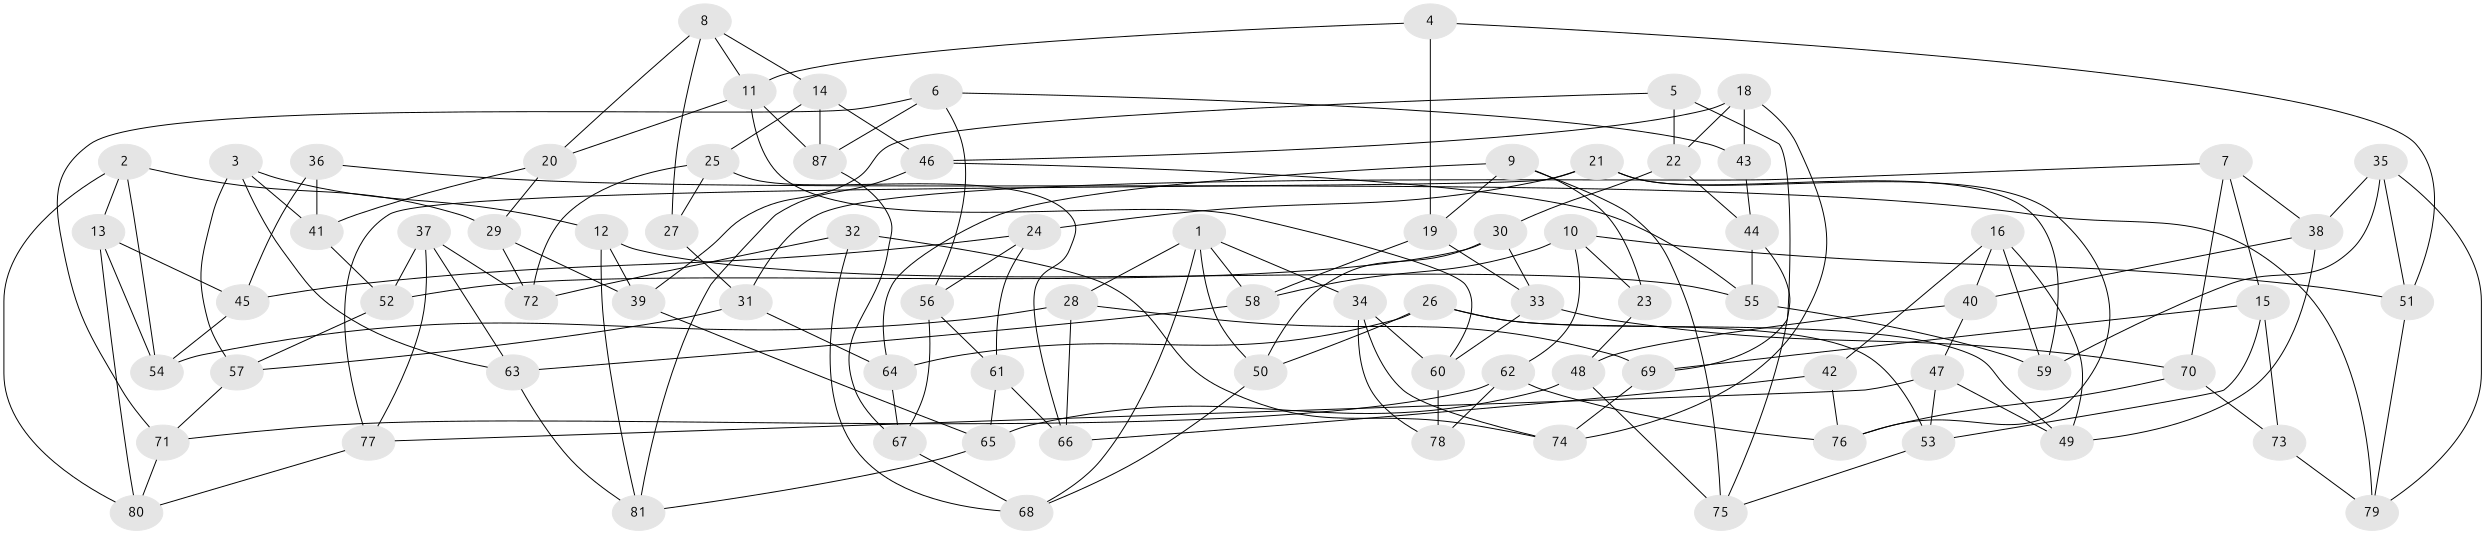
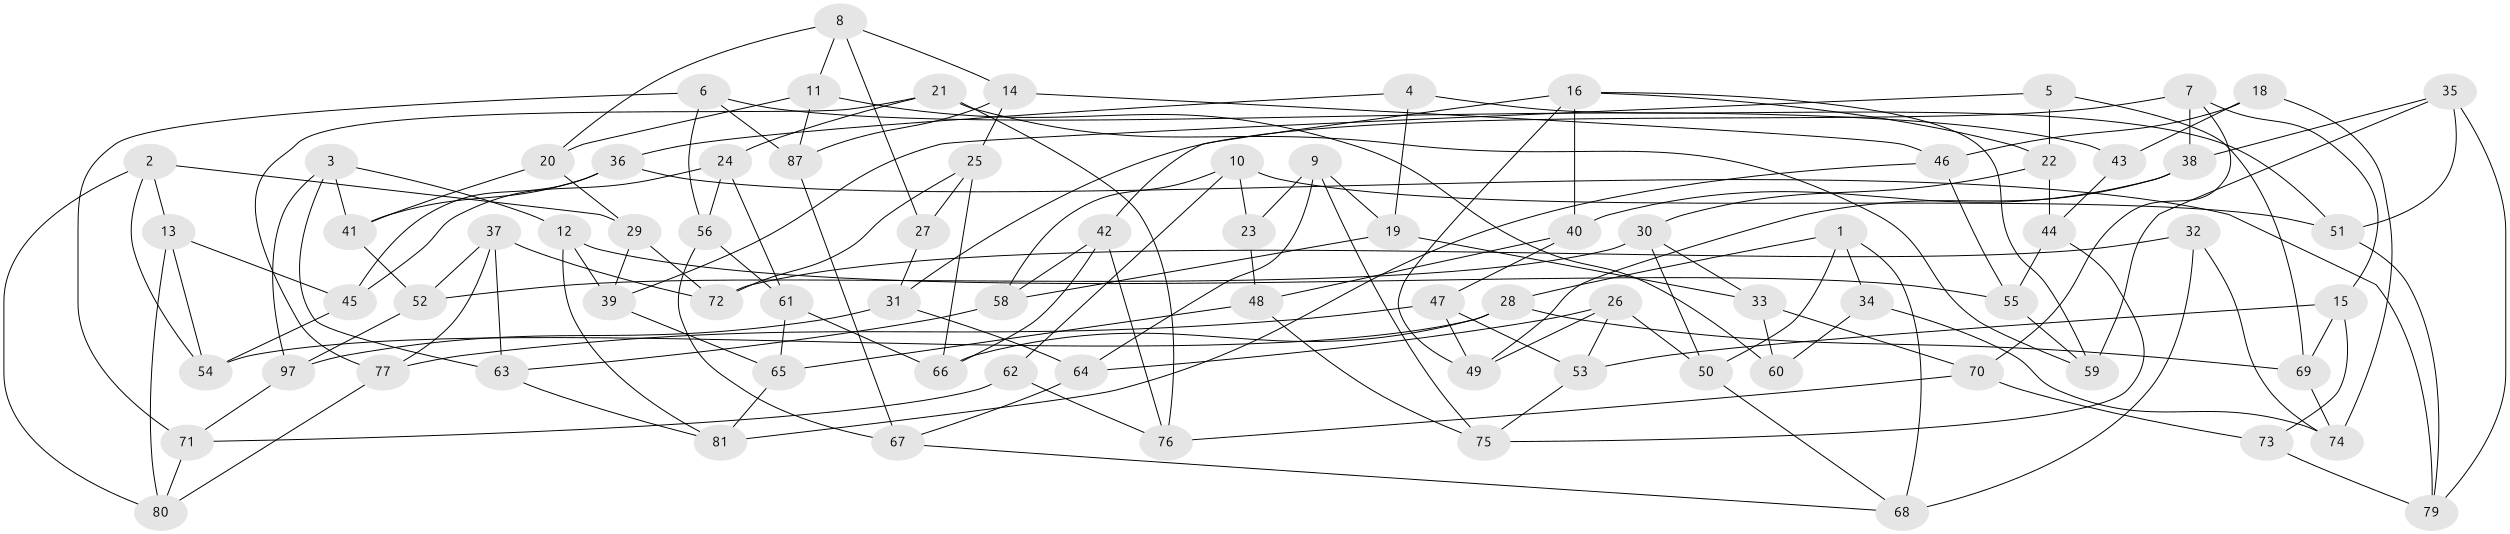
edge "4" -- "11": now "4" -- "36"
edge "18" -- "22": now "16" -- "22"
edge "1" -- "58": now "42" -- "58"
node "57": label "57" -> "97"
node "78": removed
